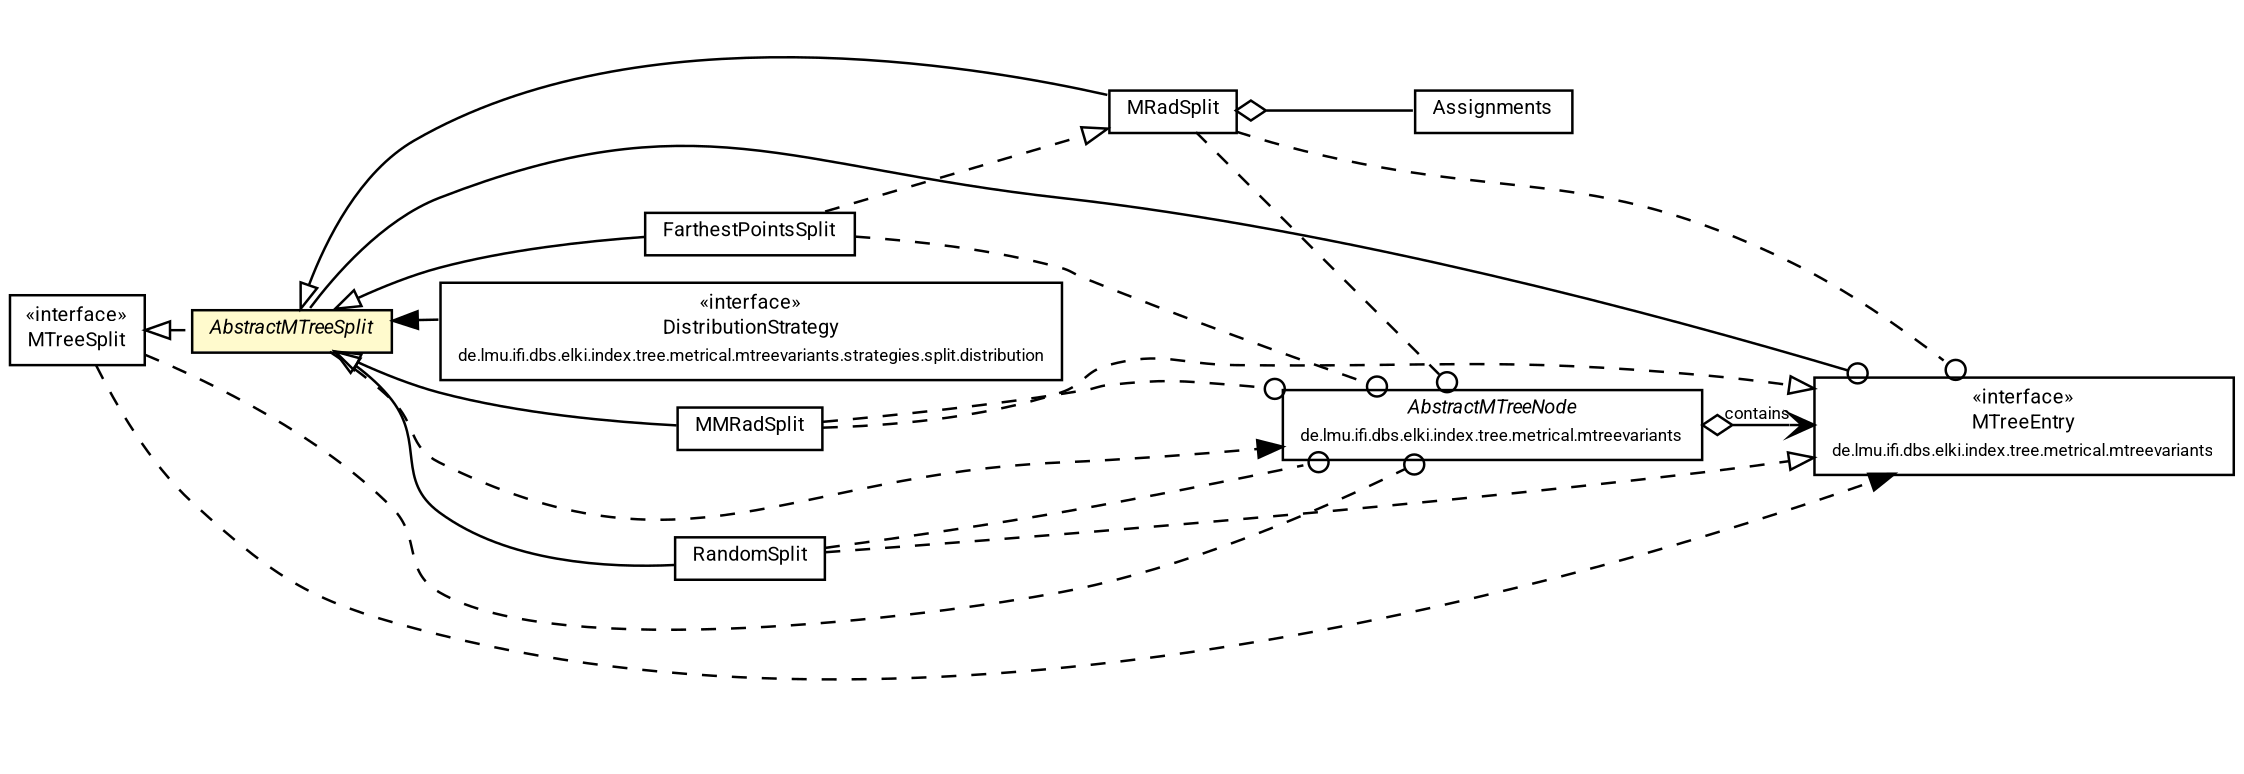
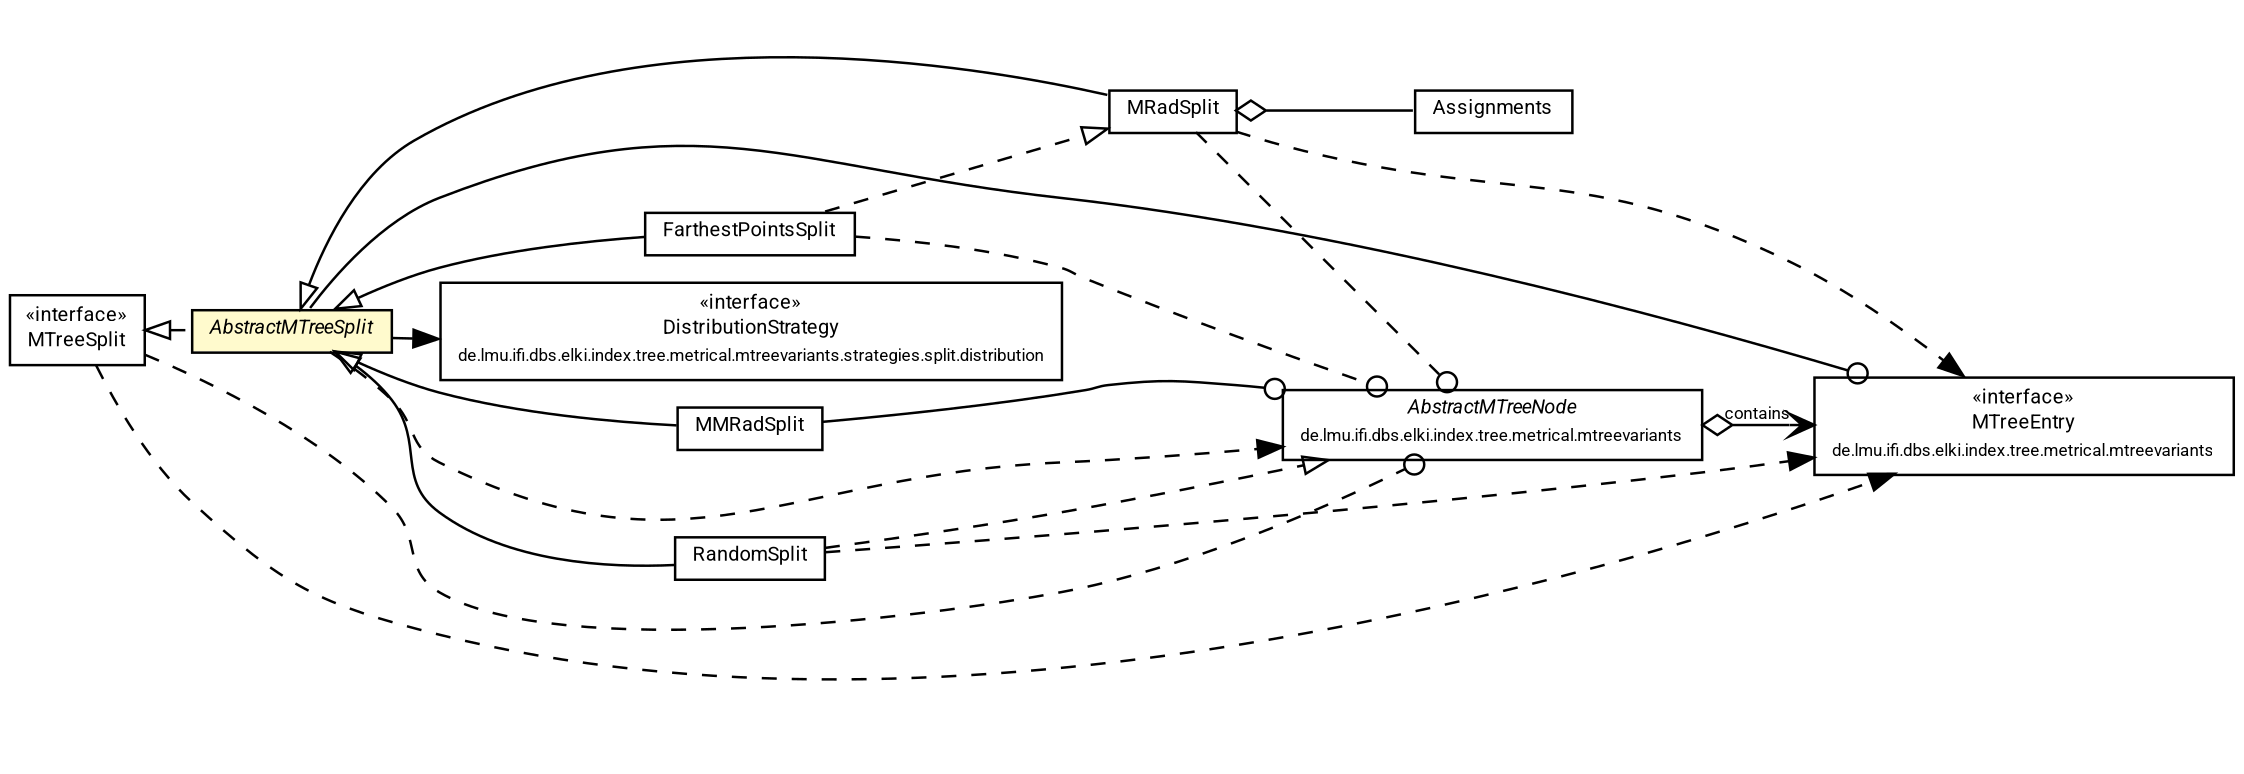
edge "MRadSplit" -> "MTreeEntry": arrowhead odot -> normal
edge "DistributionStrategy" -> "AbstractMTreeSplit": reversed
edge "MMRadSplit" -> "MTreeEntry": removed
edge "MMRadSplit" -> "AbstractMTreeNode": style dashed -> solid
edge "RandomSplit" -> "MTreeEntry": arrowhead onormal -> normal
edge "RandomSplit" -> "AbstractMTreeNode": arrowhead odot -> onormal
